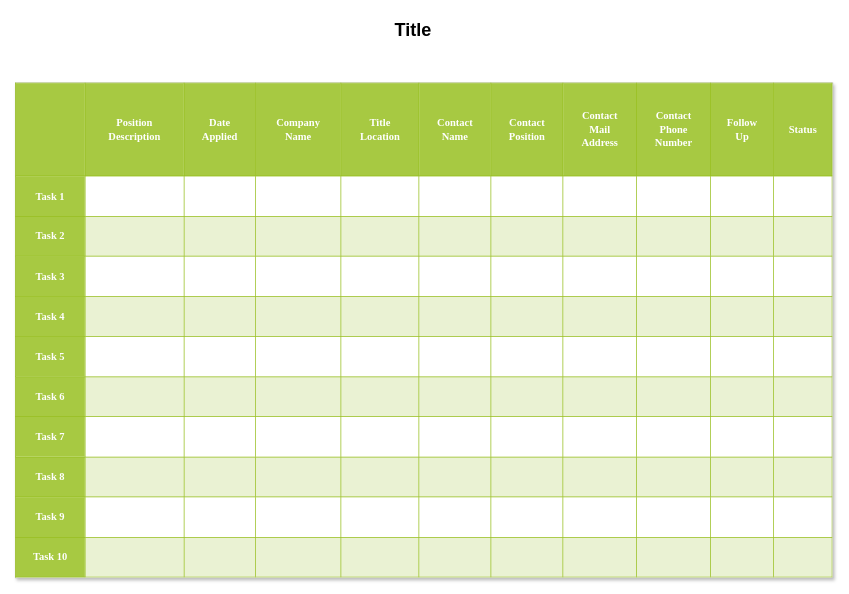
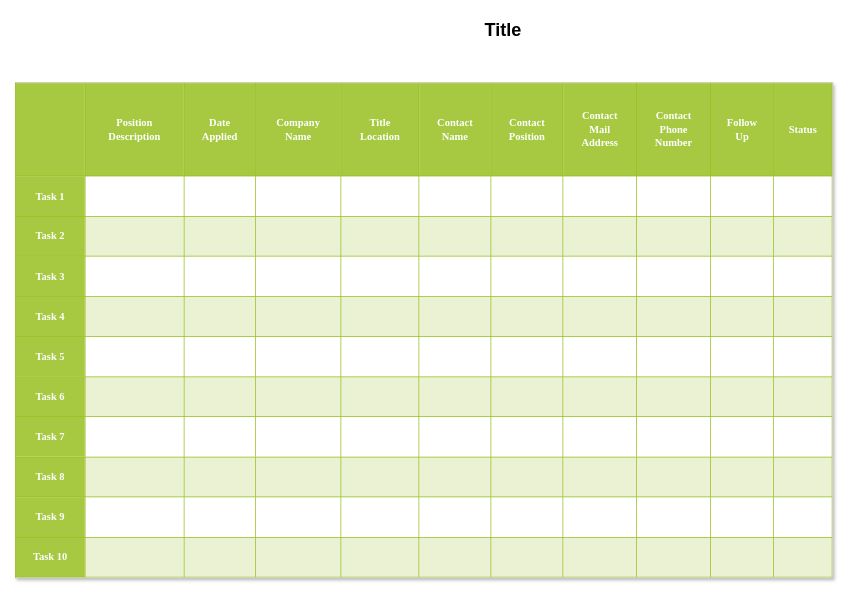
node "Title": moved (413, 30) -> (503, 30)
